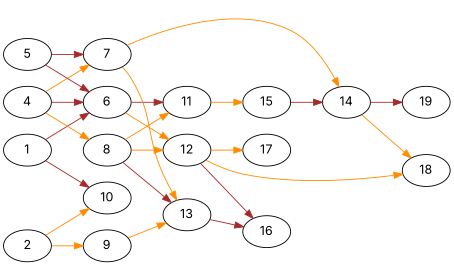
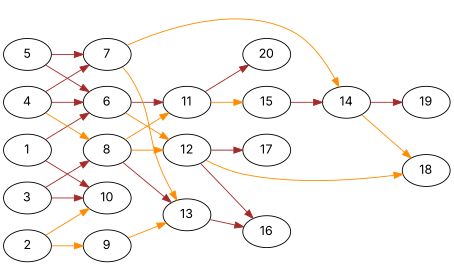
node "20": added
edge "4" -> "7": color darkorange -> brown
edge "12" -> "17": color darkorange -> brown
node "3": added
